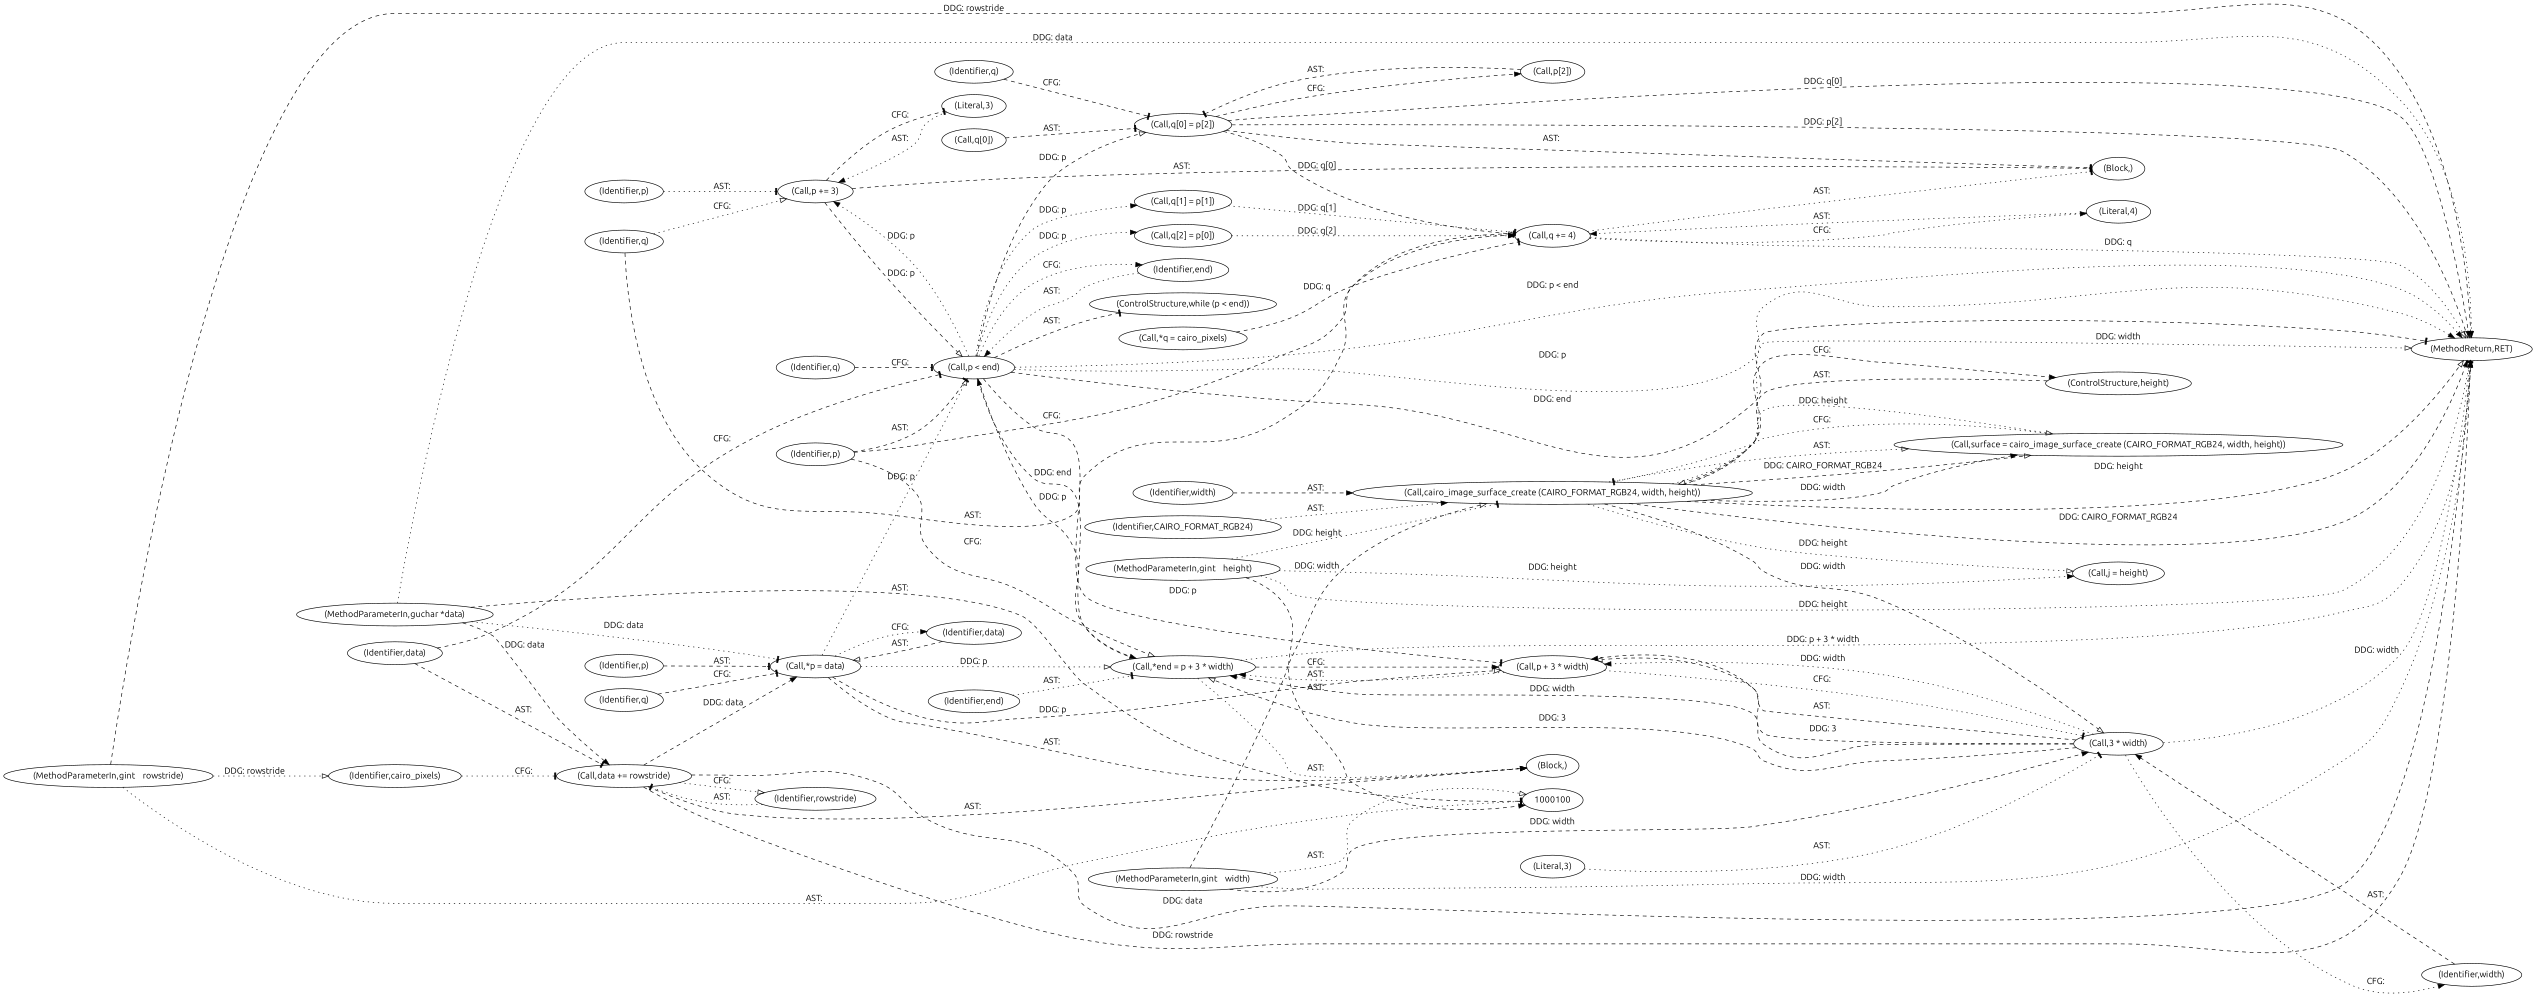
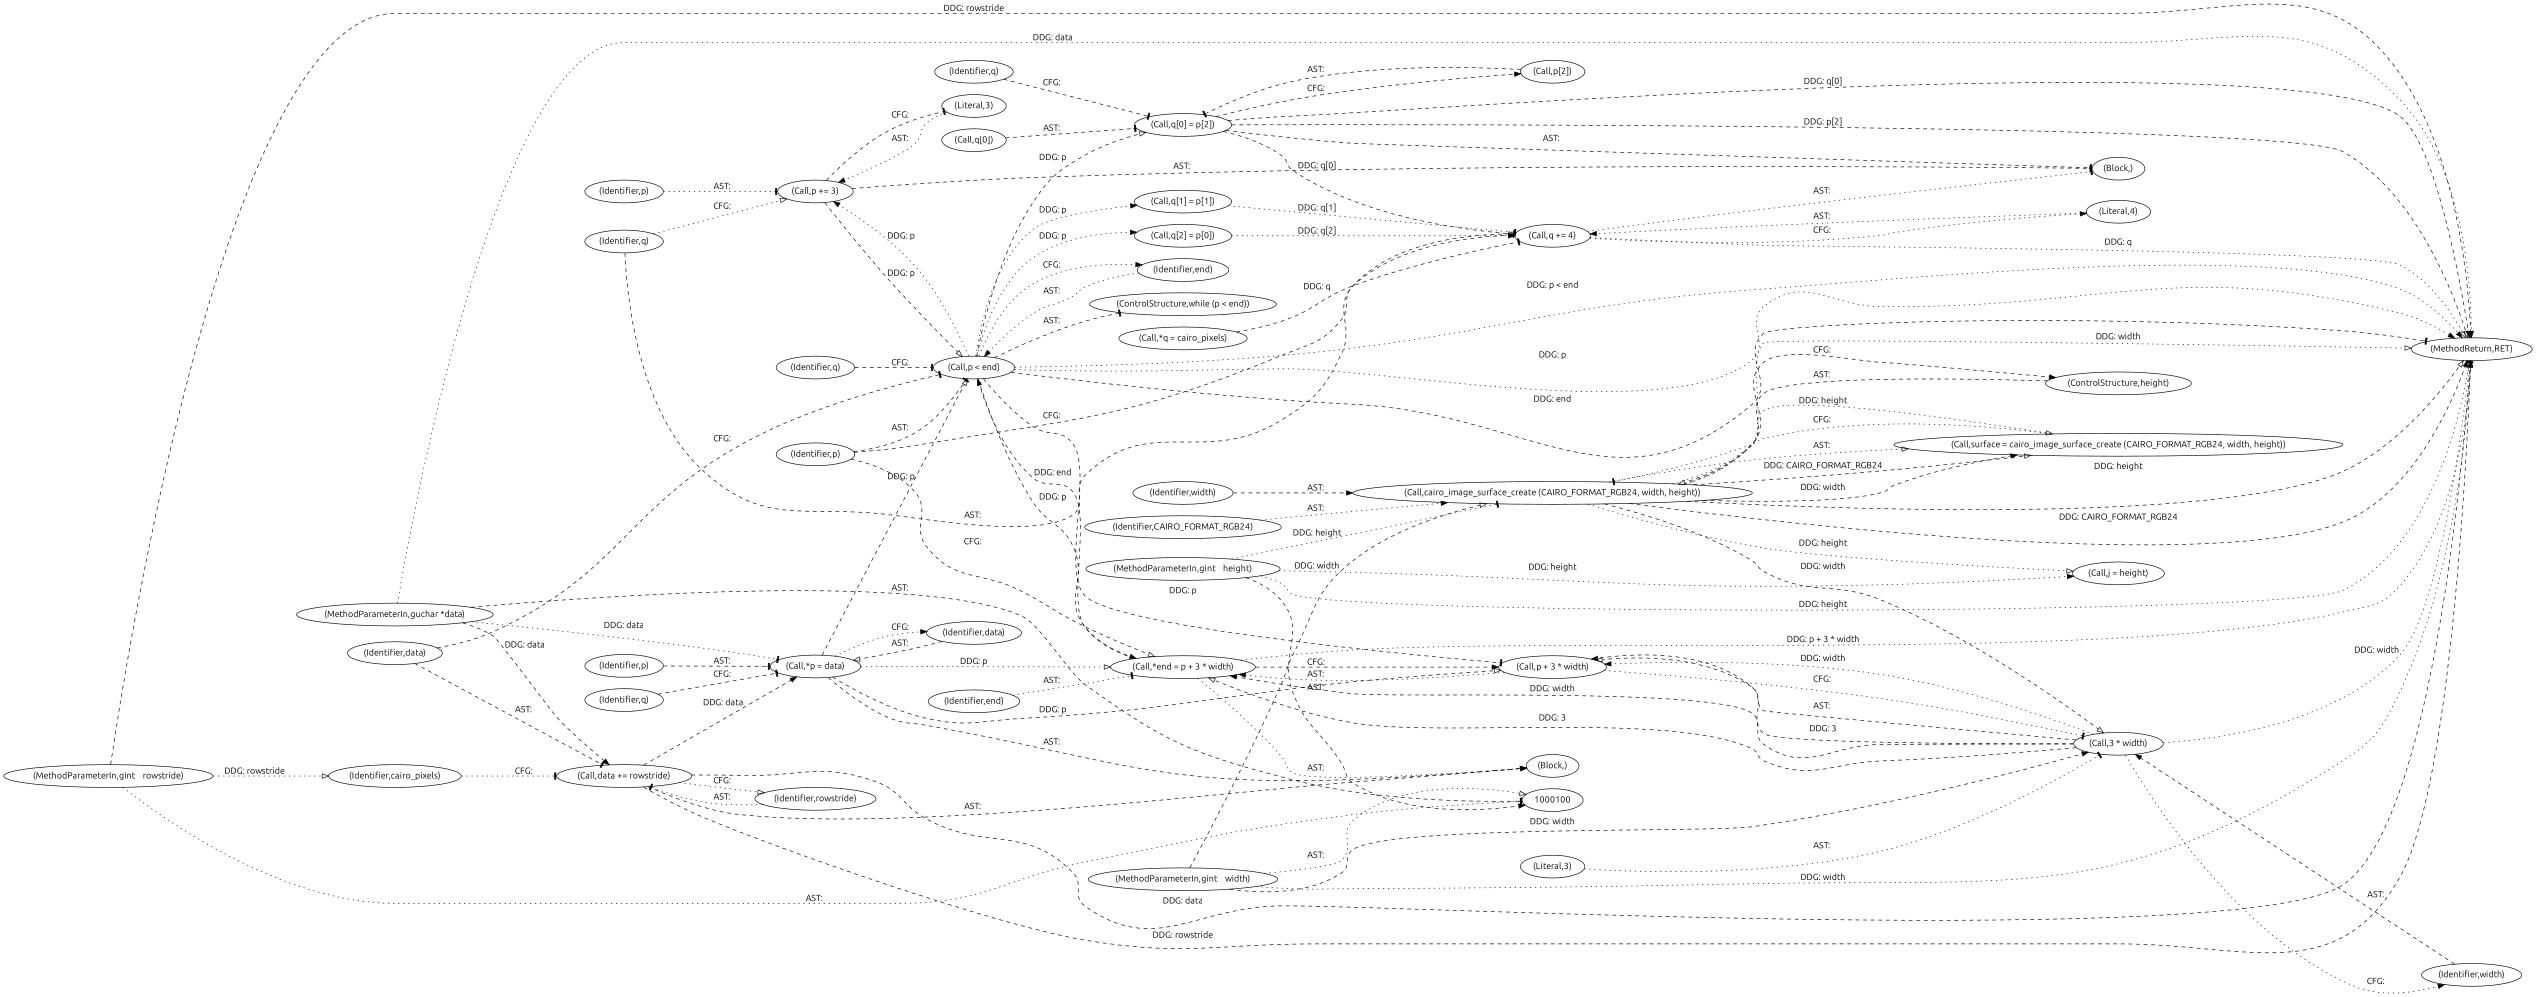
edge "(Call,*p = data)" -> "(Call,p < end)": style dotted -> dashed
